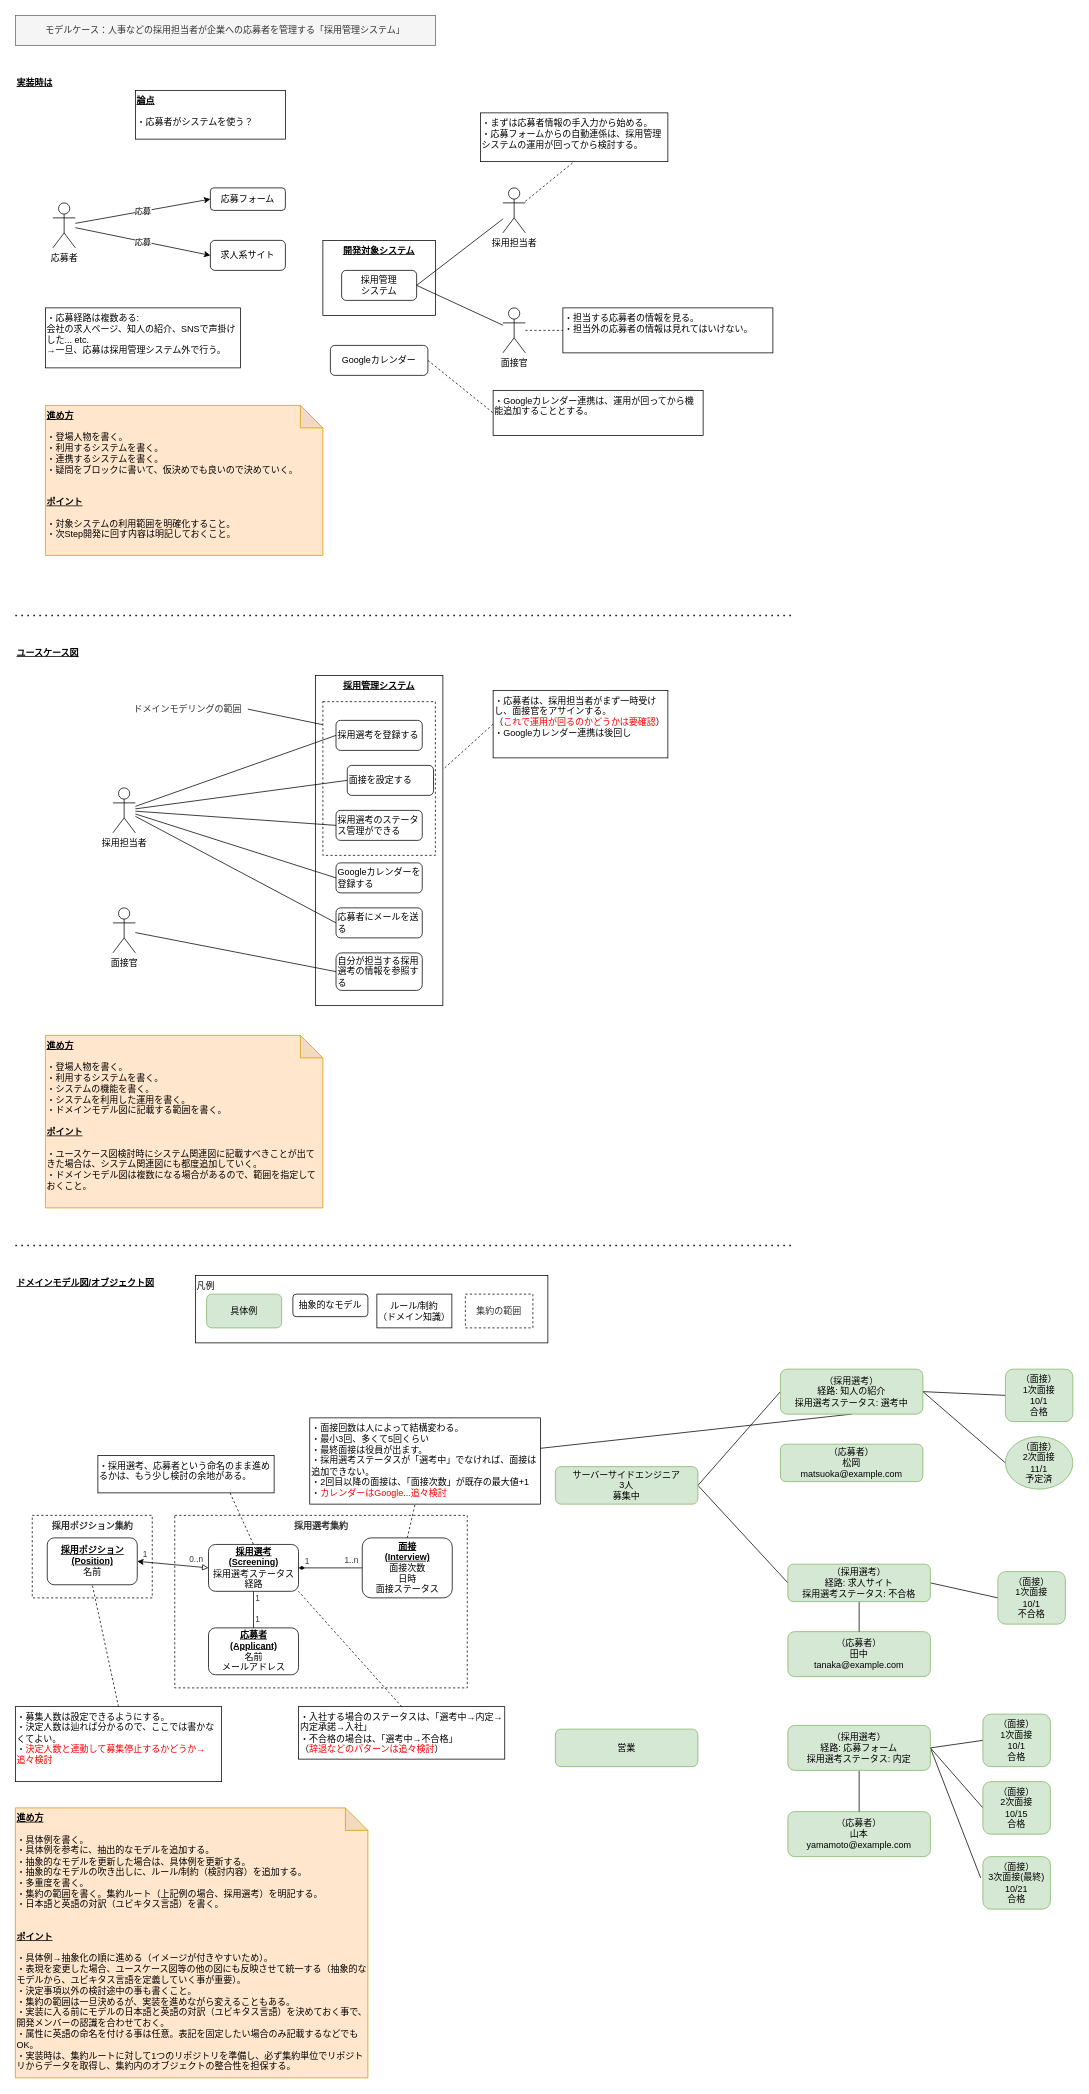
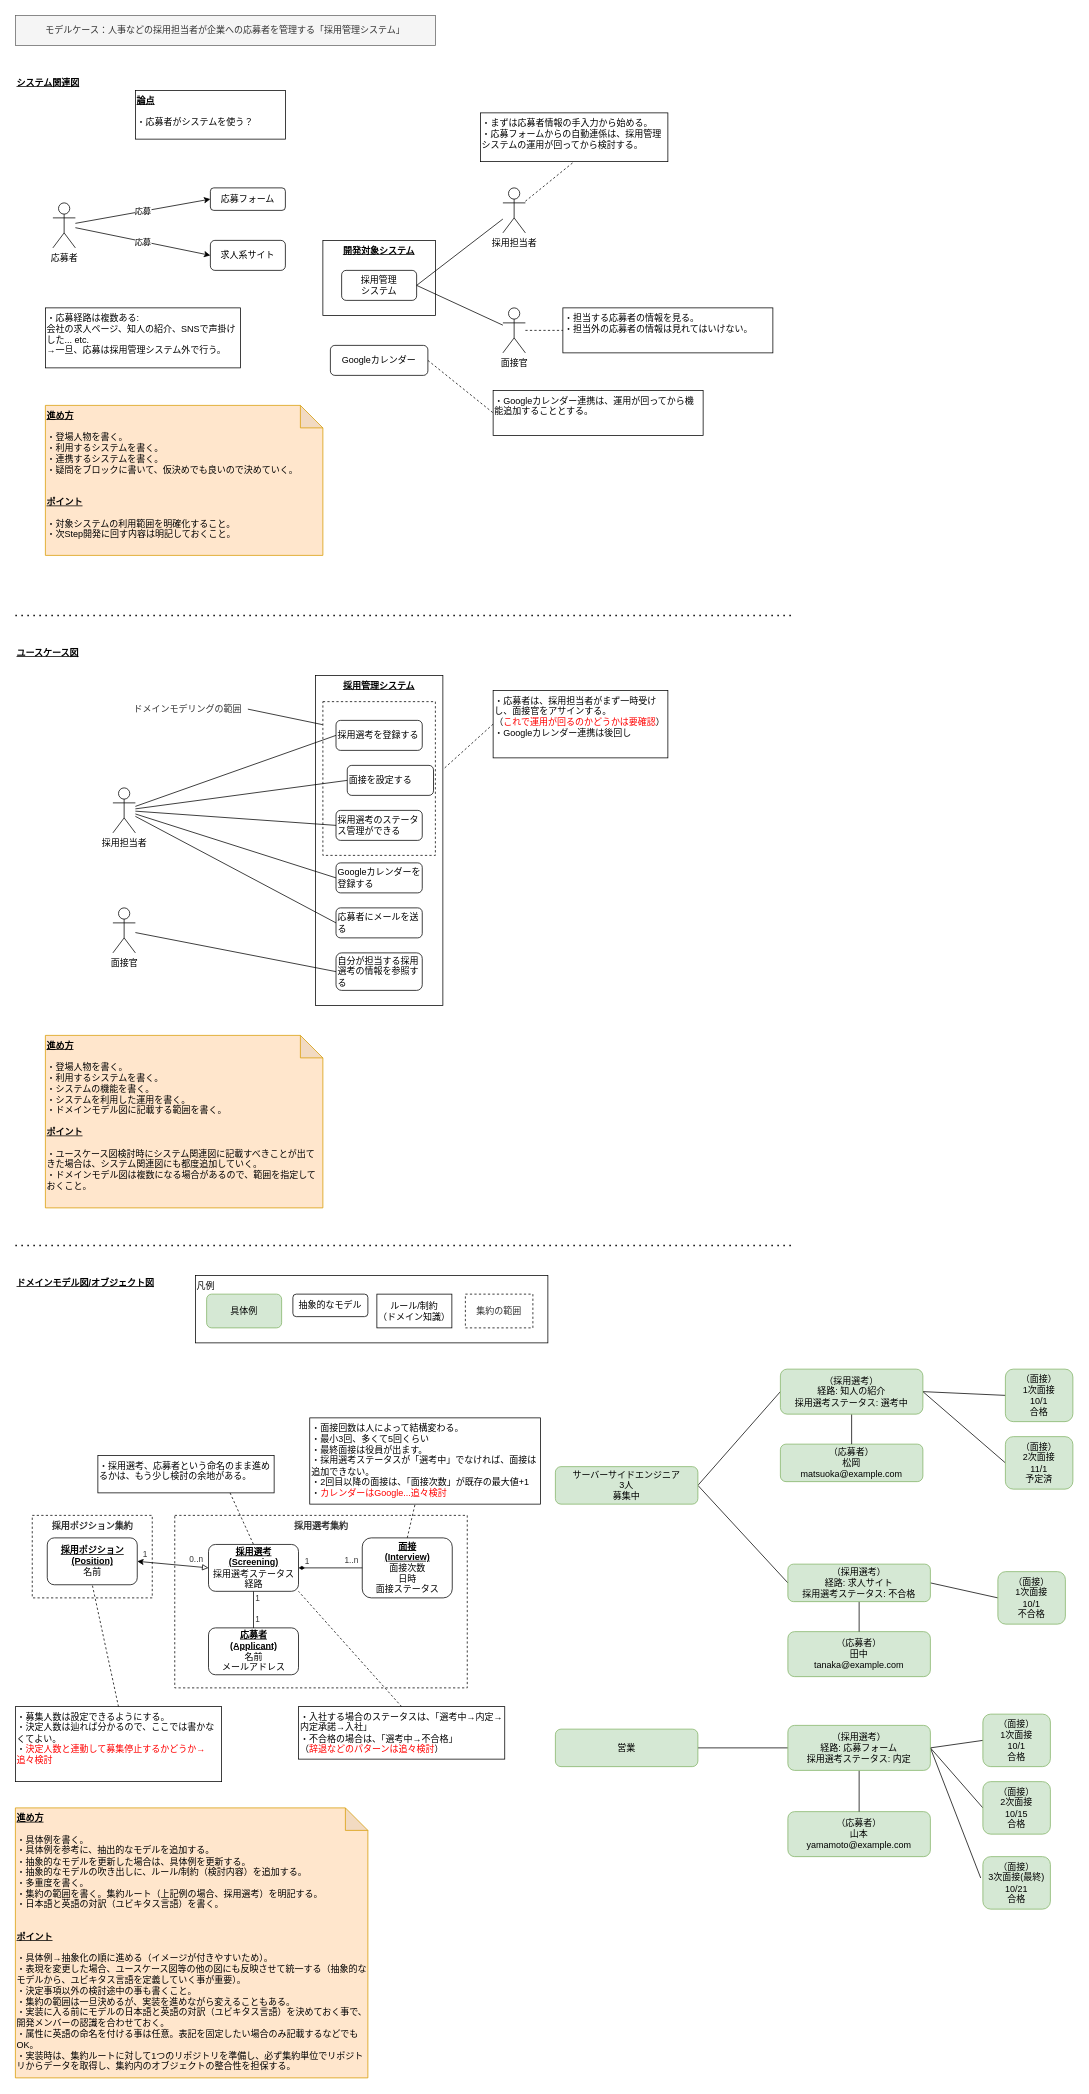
node "実装時は": label "実装時は" -> "システム関連図"
edge "（採用選考） 経路: 知人の紹介採用選考ステータス: 選考中" -- "・面接回数は人によって結構変わる。 ・最小3回、多くて5回くらい ・最終面接は役員が出ます。 ・採用選考ステータスが「選考中」でなければ、面接は追加できない。 ・2回目以降の面接は、「面接次数」が既存の最大値+1 ・カレンダーはGoogle...追々検討": now "（採用選考） 経路: 知人の紹介採用選考ステータス: 選考中" -- "（応募者） 松岡 matsuoka@example.com"
node "（面接） 2次面接 11/1 予定済": shape ellipse -> rounded rectangle
edge "営業" -- "（採用選考） 経路: 応募フォーム 採用選考ステータス: 内定": added
